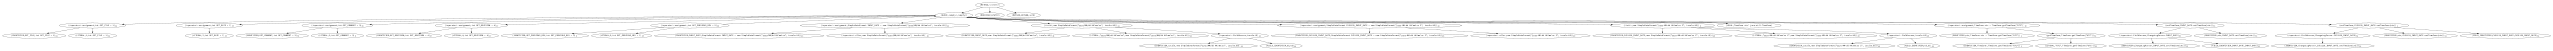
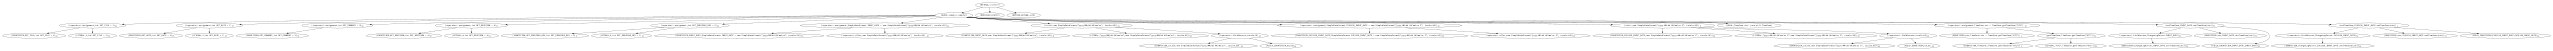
edge "(<operator>.assignment,int GET_PREVIOUS_REV = 5)" -> "(BLOCK,<empty>,<empty>)": reversed
node "(IDENTIFIER,GET_DATE,int GET_DATE = 2)": added
node "(LITERAL,3,int GET_COMMENT = 3)": removed
edge "(<operator>.fieldAccess,ChangeLogParser.INPUT_DATE)" -> "(FIELD_IDENTIFIER,INPUT_DATE,INPUT_DATE)": now "(setTimeZone,INPUT_DATE.setTimeZone(utc))" -> "(FIELD_IDENTIFIER,INPUT_DATE,INPUT_DATE)"
